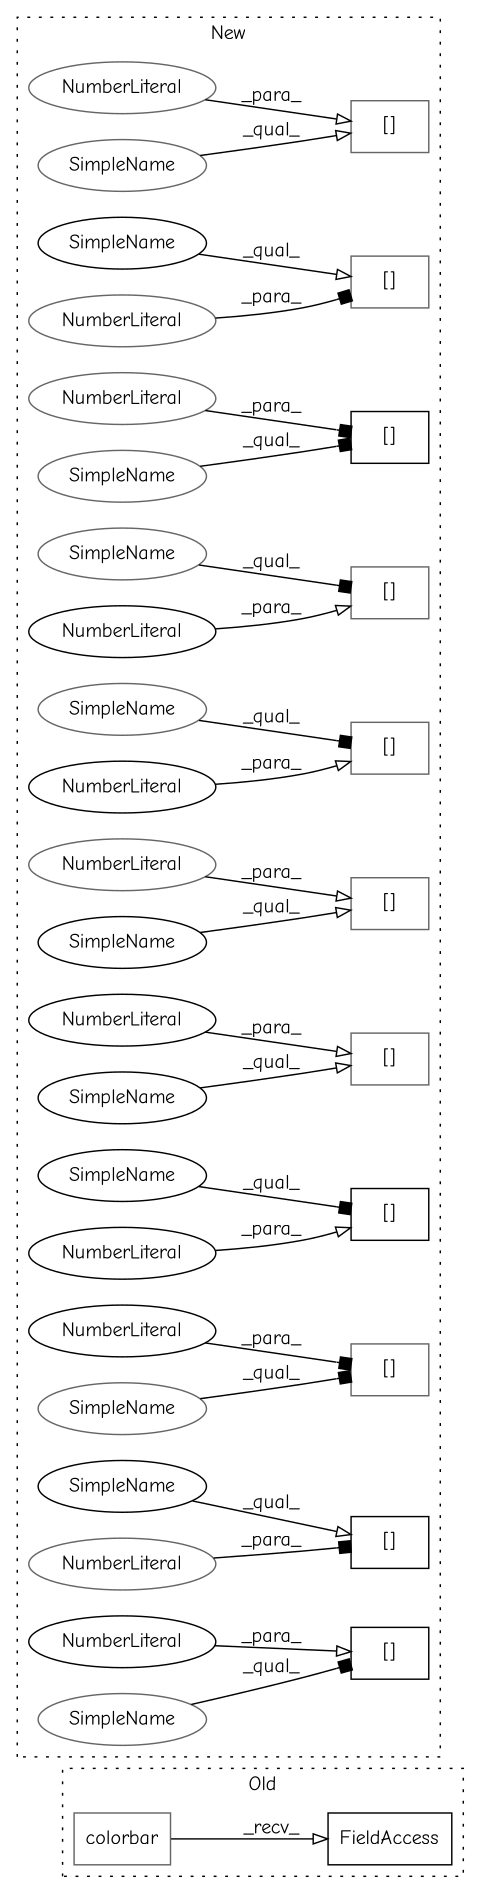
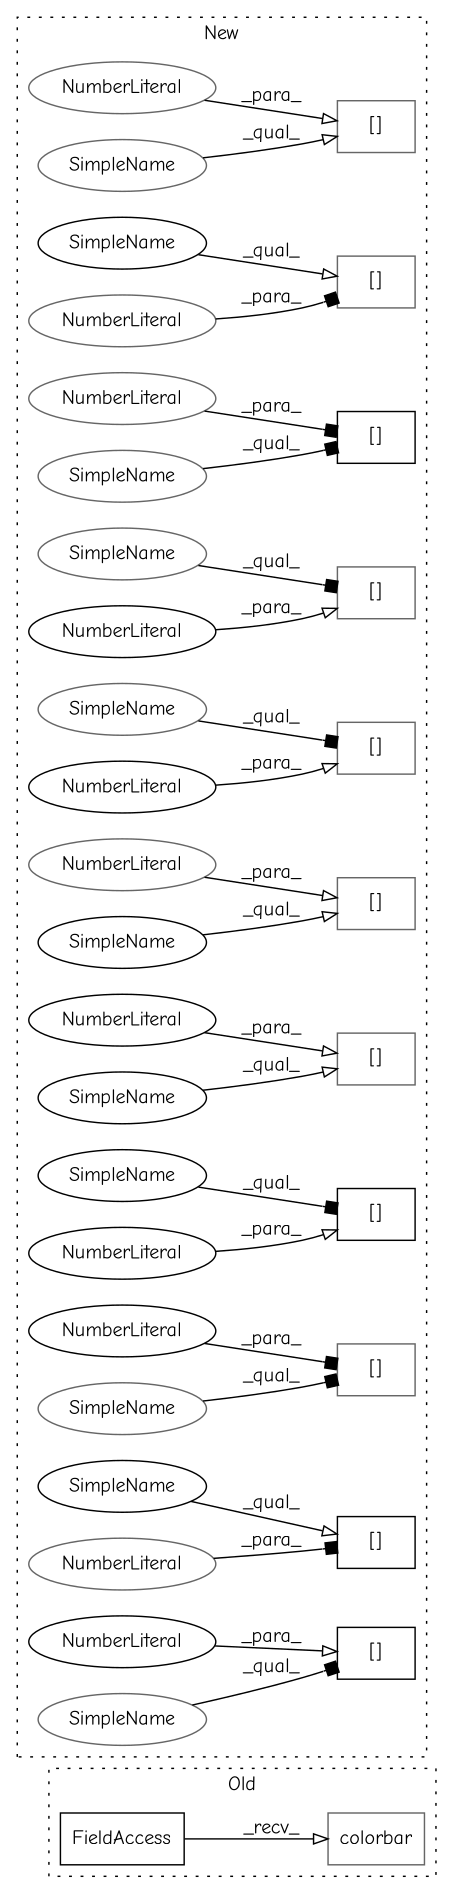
edge "colorbar" -> "FieldAccess": reversed
